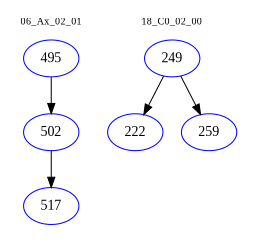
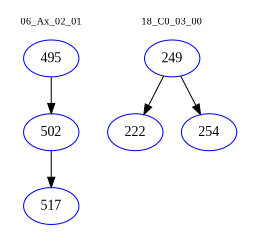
cluster "18_C0_02_00": label "18_C0_02_00" -> "18_C0_03_00"
node "259": label "259" -> "254"
